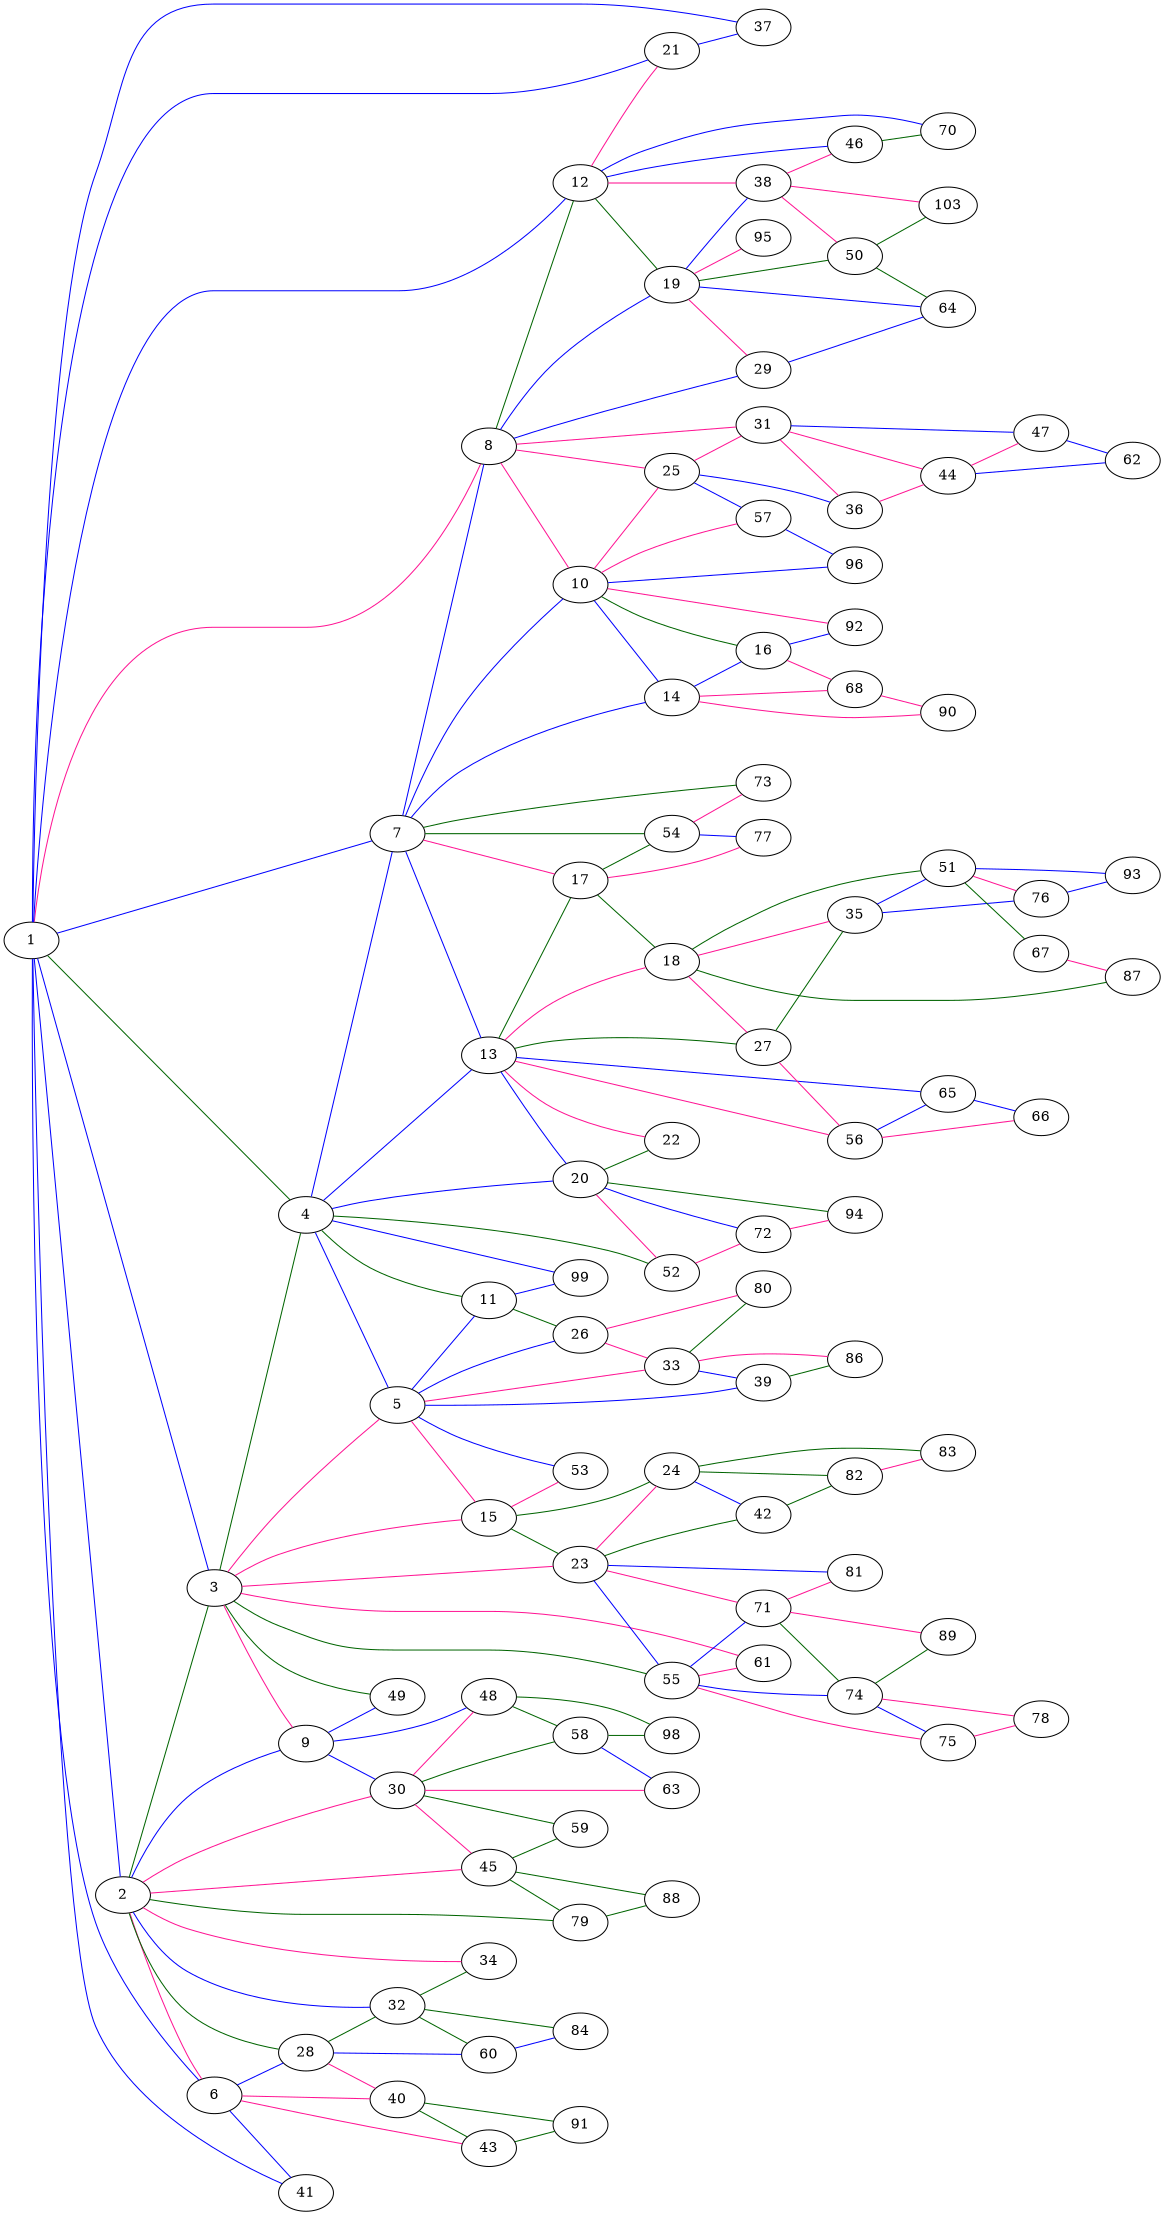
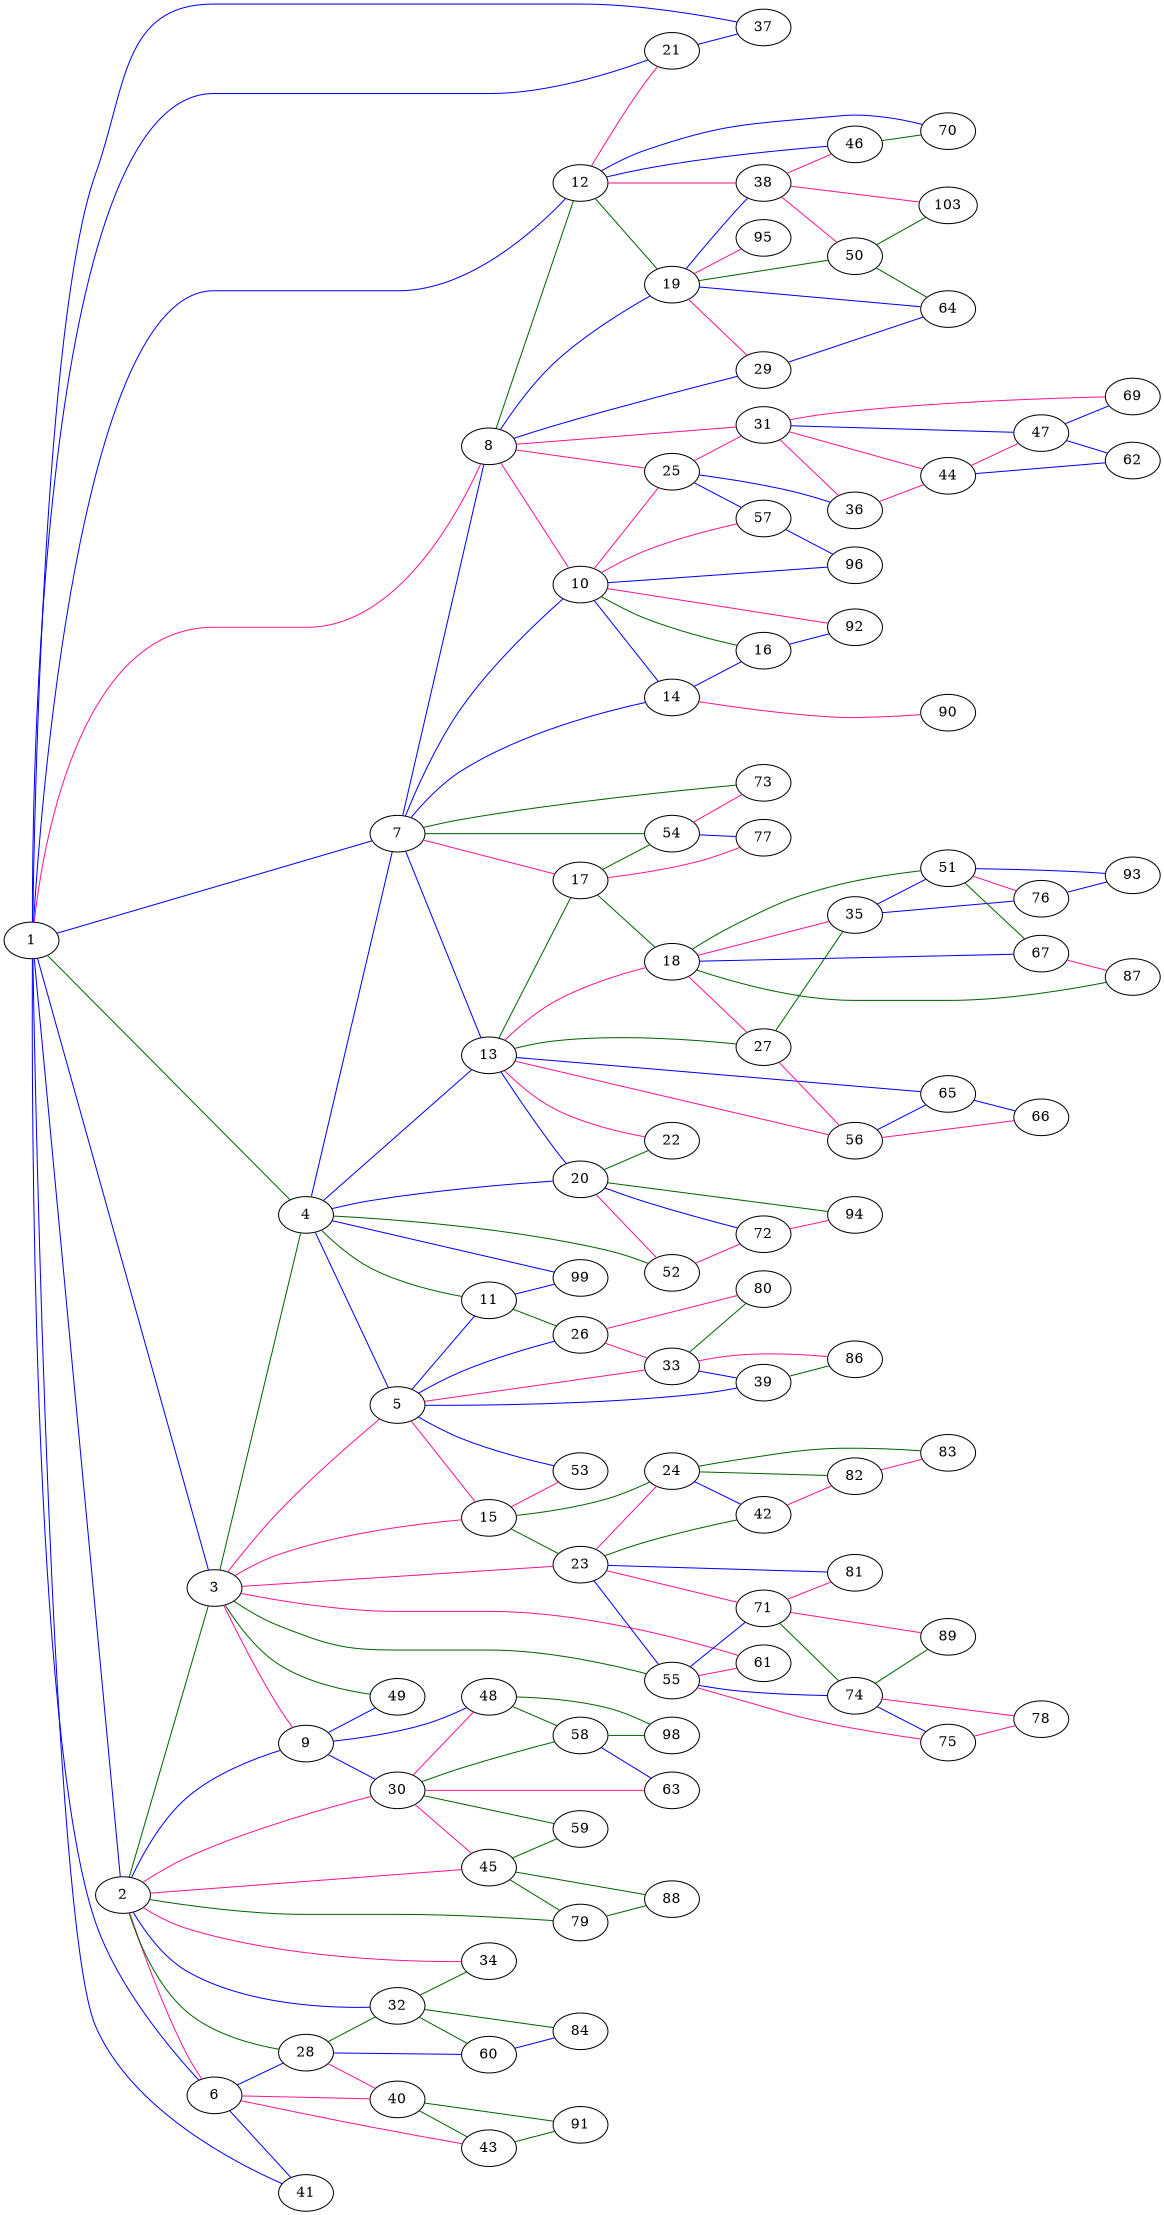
node "69": added
node "68": removed
edge "67" -- "18": added
edge "82" -- "42": color darkgreen -> deeppink
